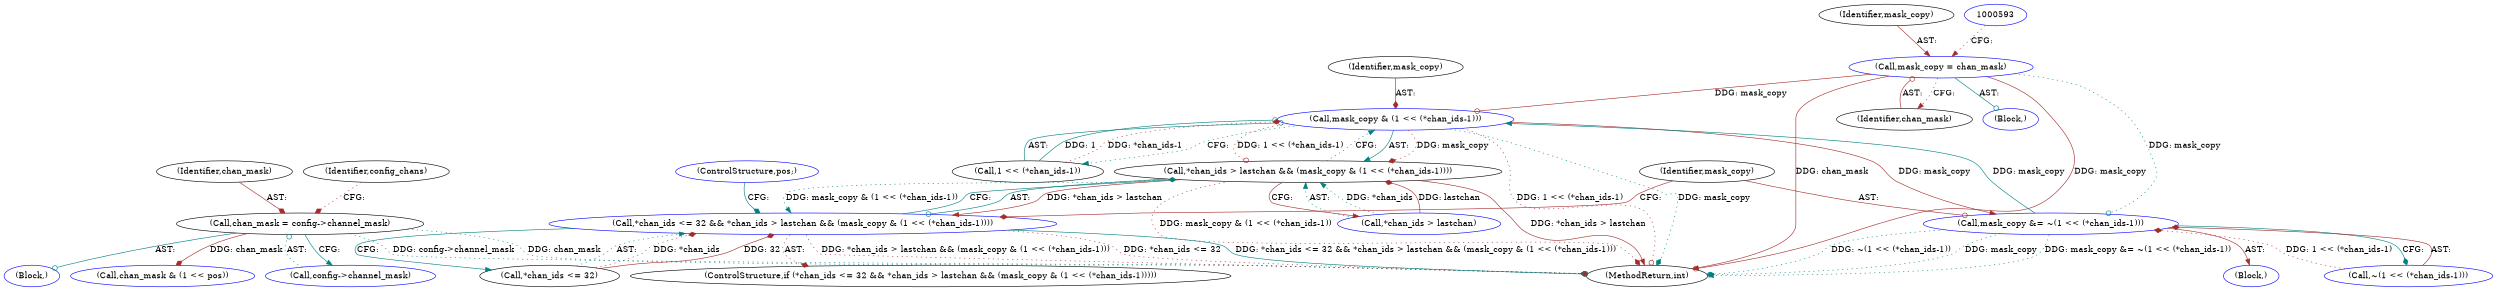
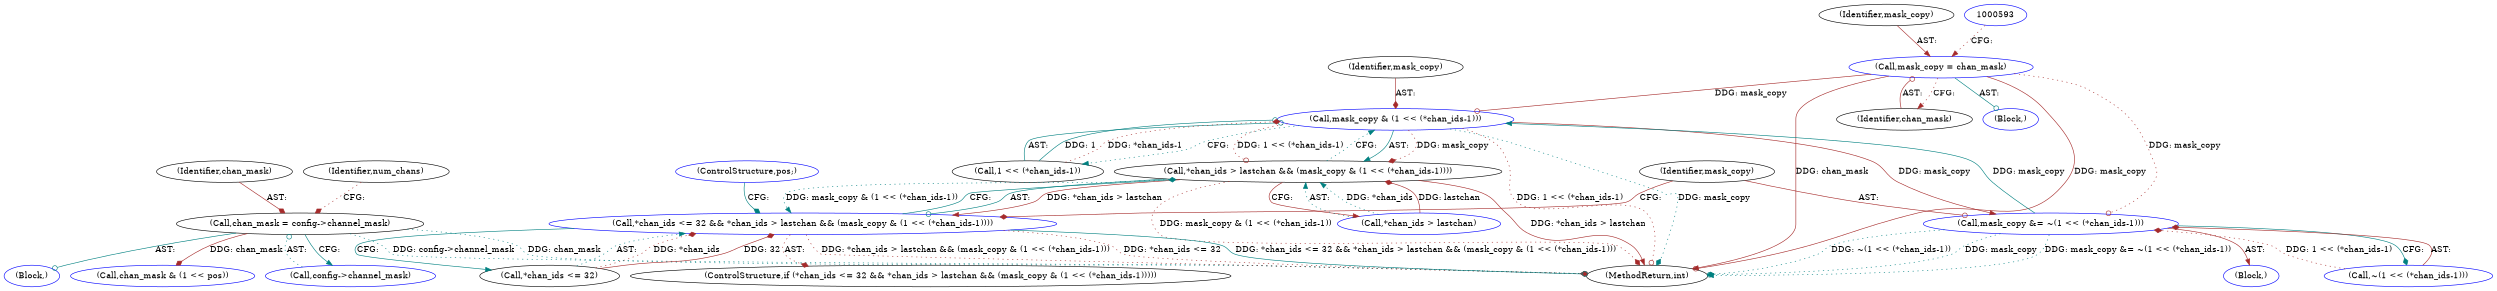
edge "(Call,mask_copy = chan_mask)" -> "(Call,mask_copy &= ~(1 << (*chan_ids-1)))": color teal -> brown
node "(Identifier,config_chans)": label "(Identifier,config_chans)" -> "(Identifier,num_chans)"
